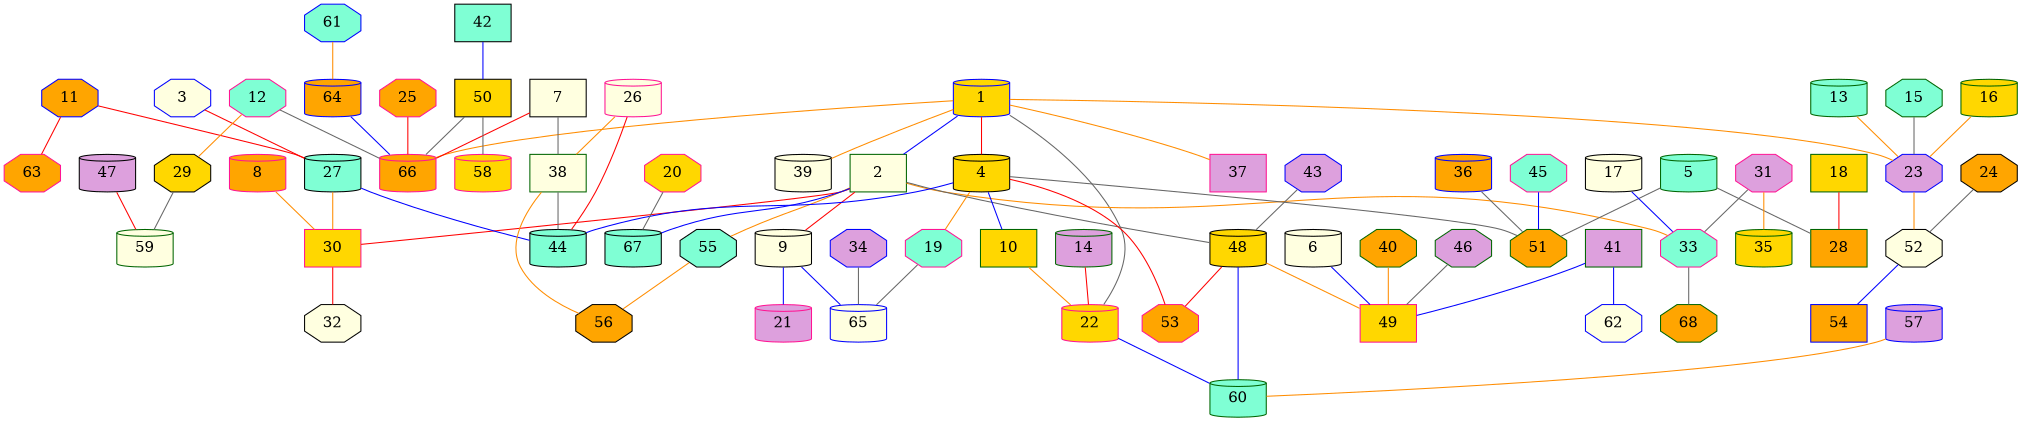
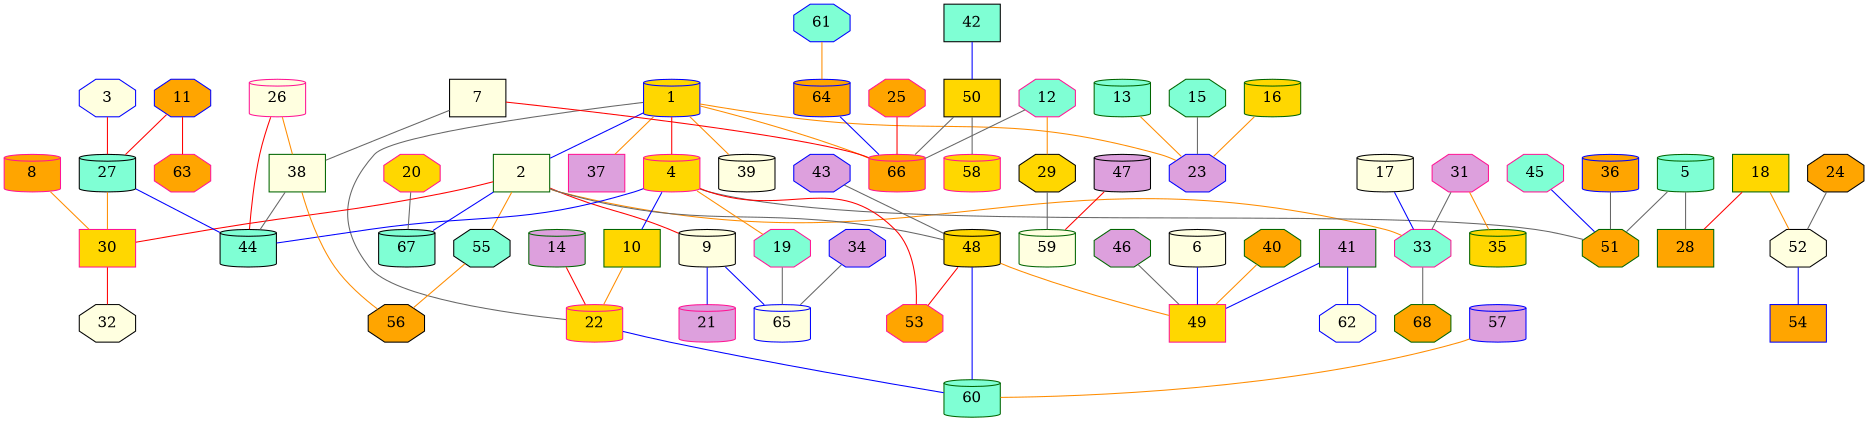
node "4": color black -> deeppink
edge "23" -- "52": now "18" -- "52"
